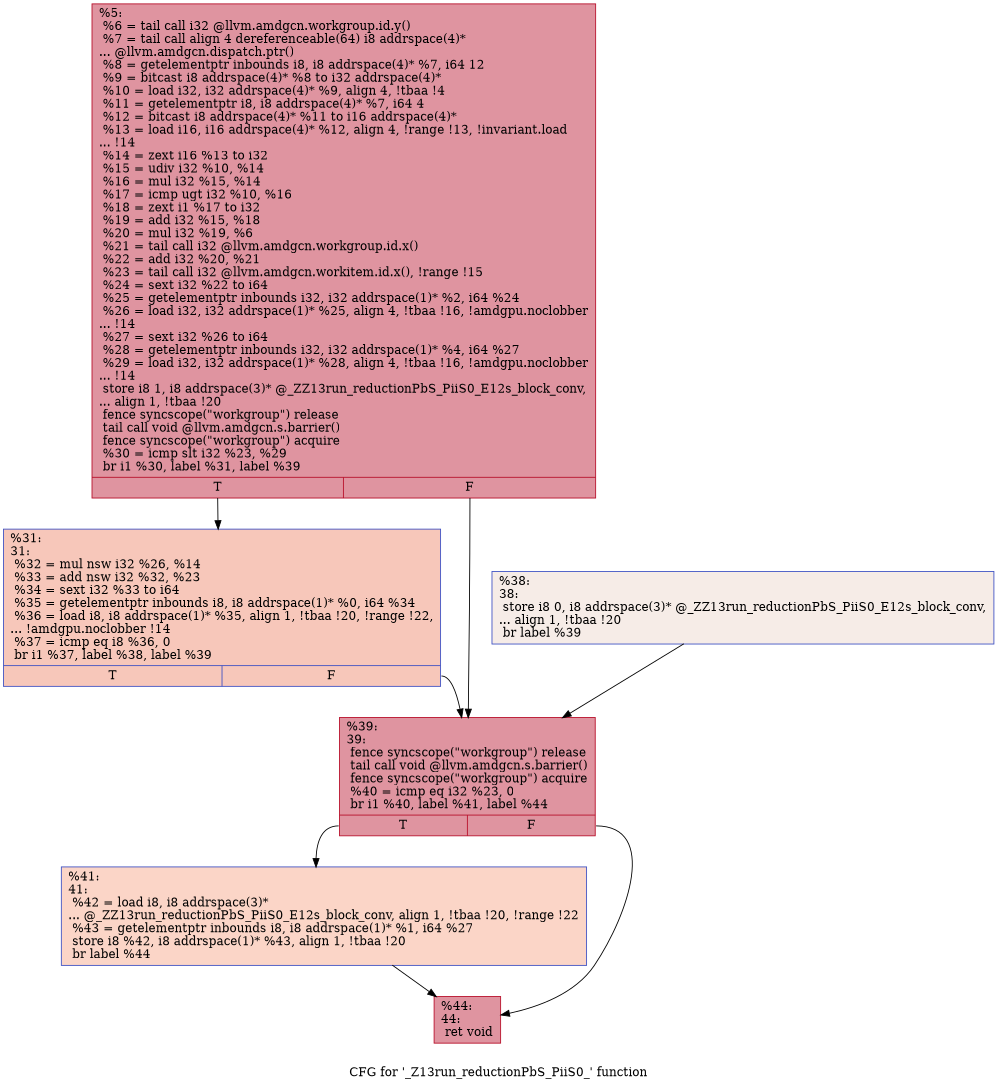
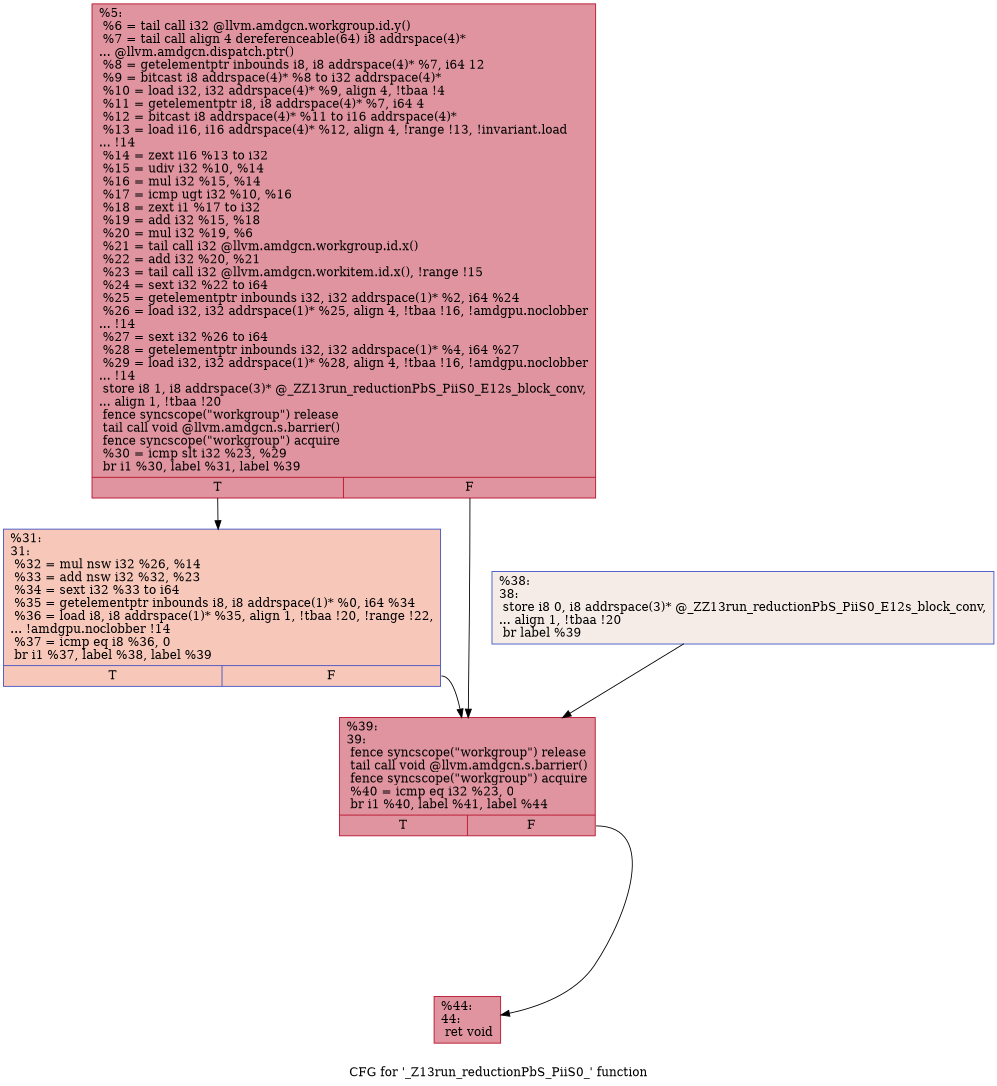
node "%41:": removed
